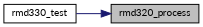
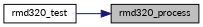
node "rmd330_test": label "rmd330_test" -> "rmd320_test"
